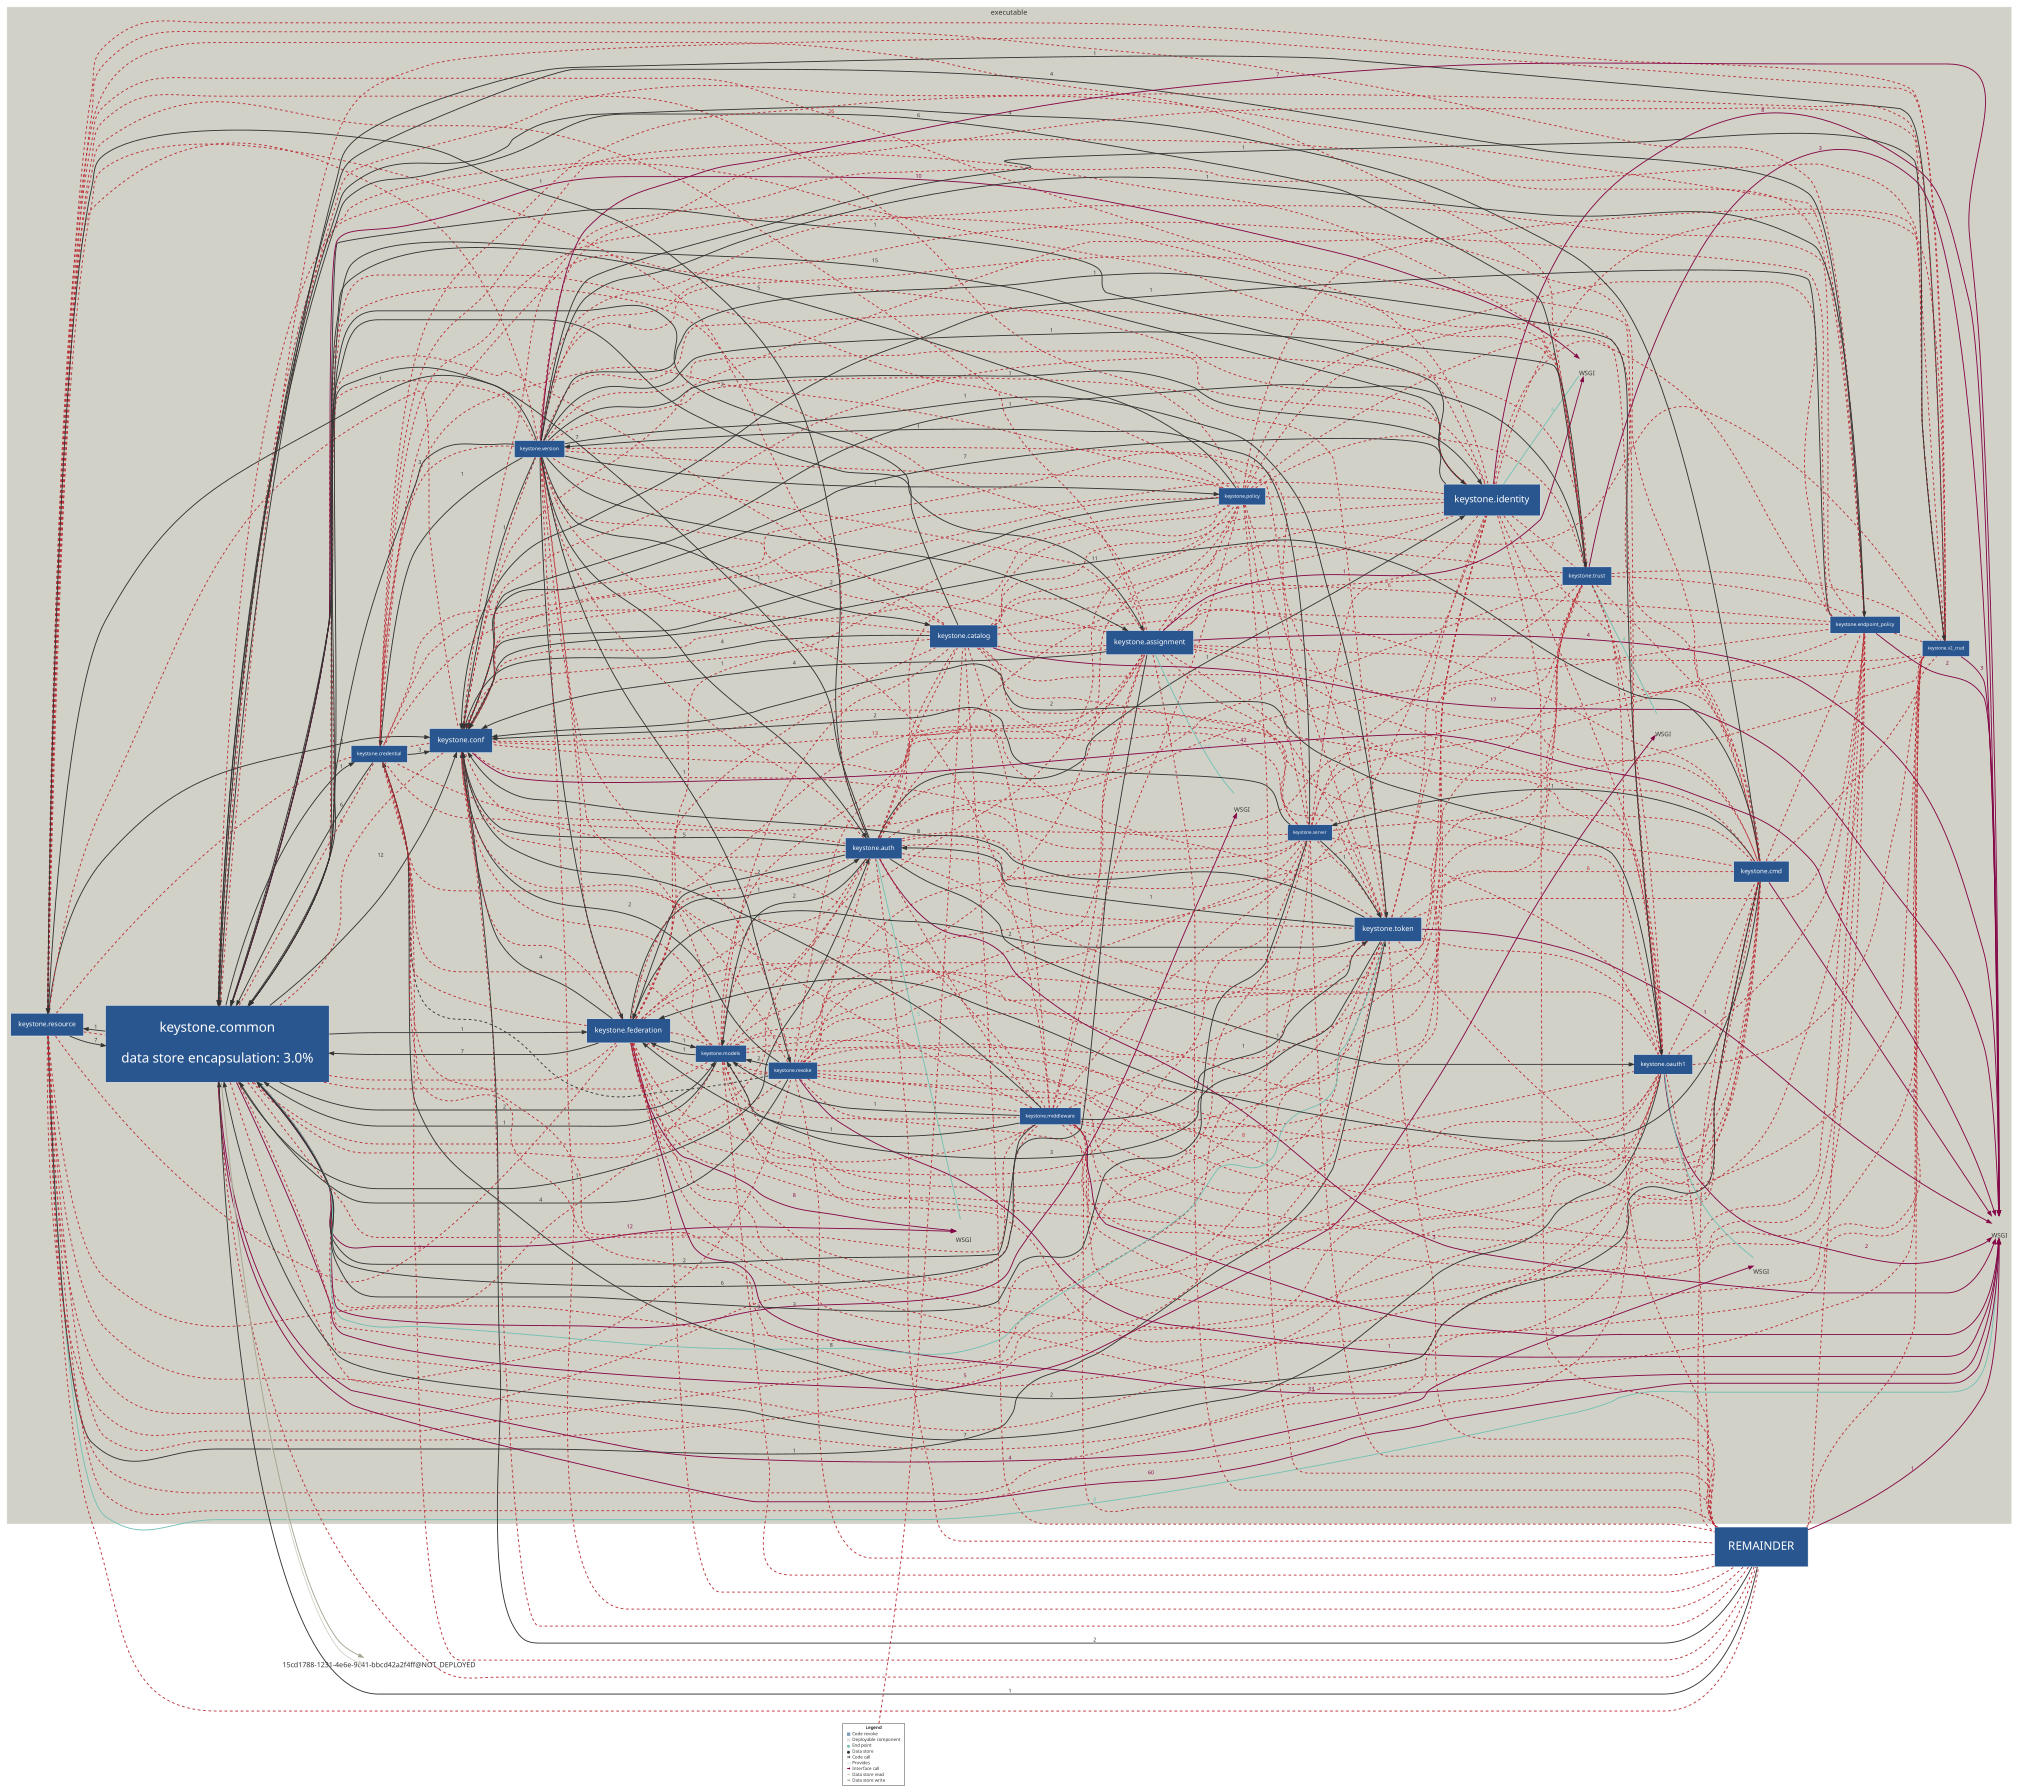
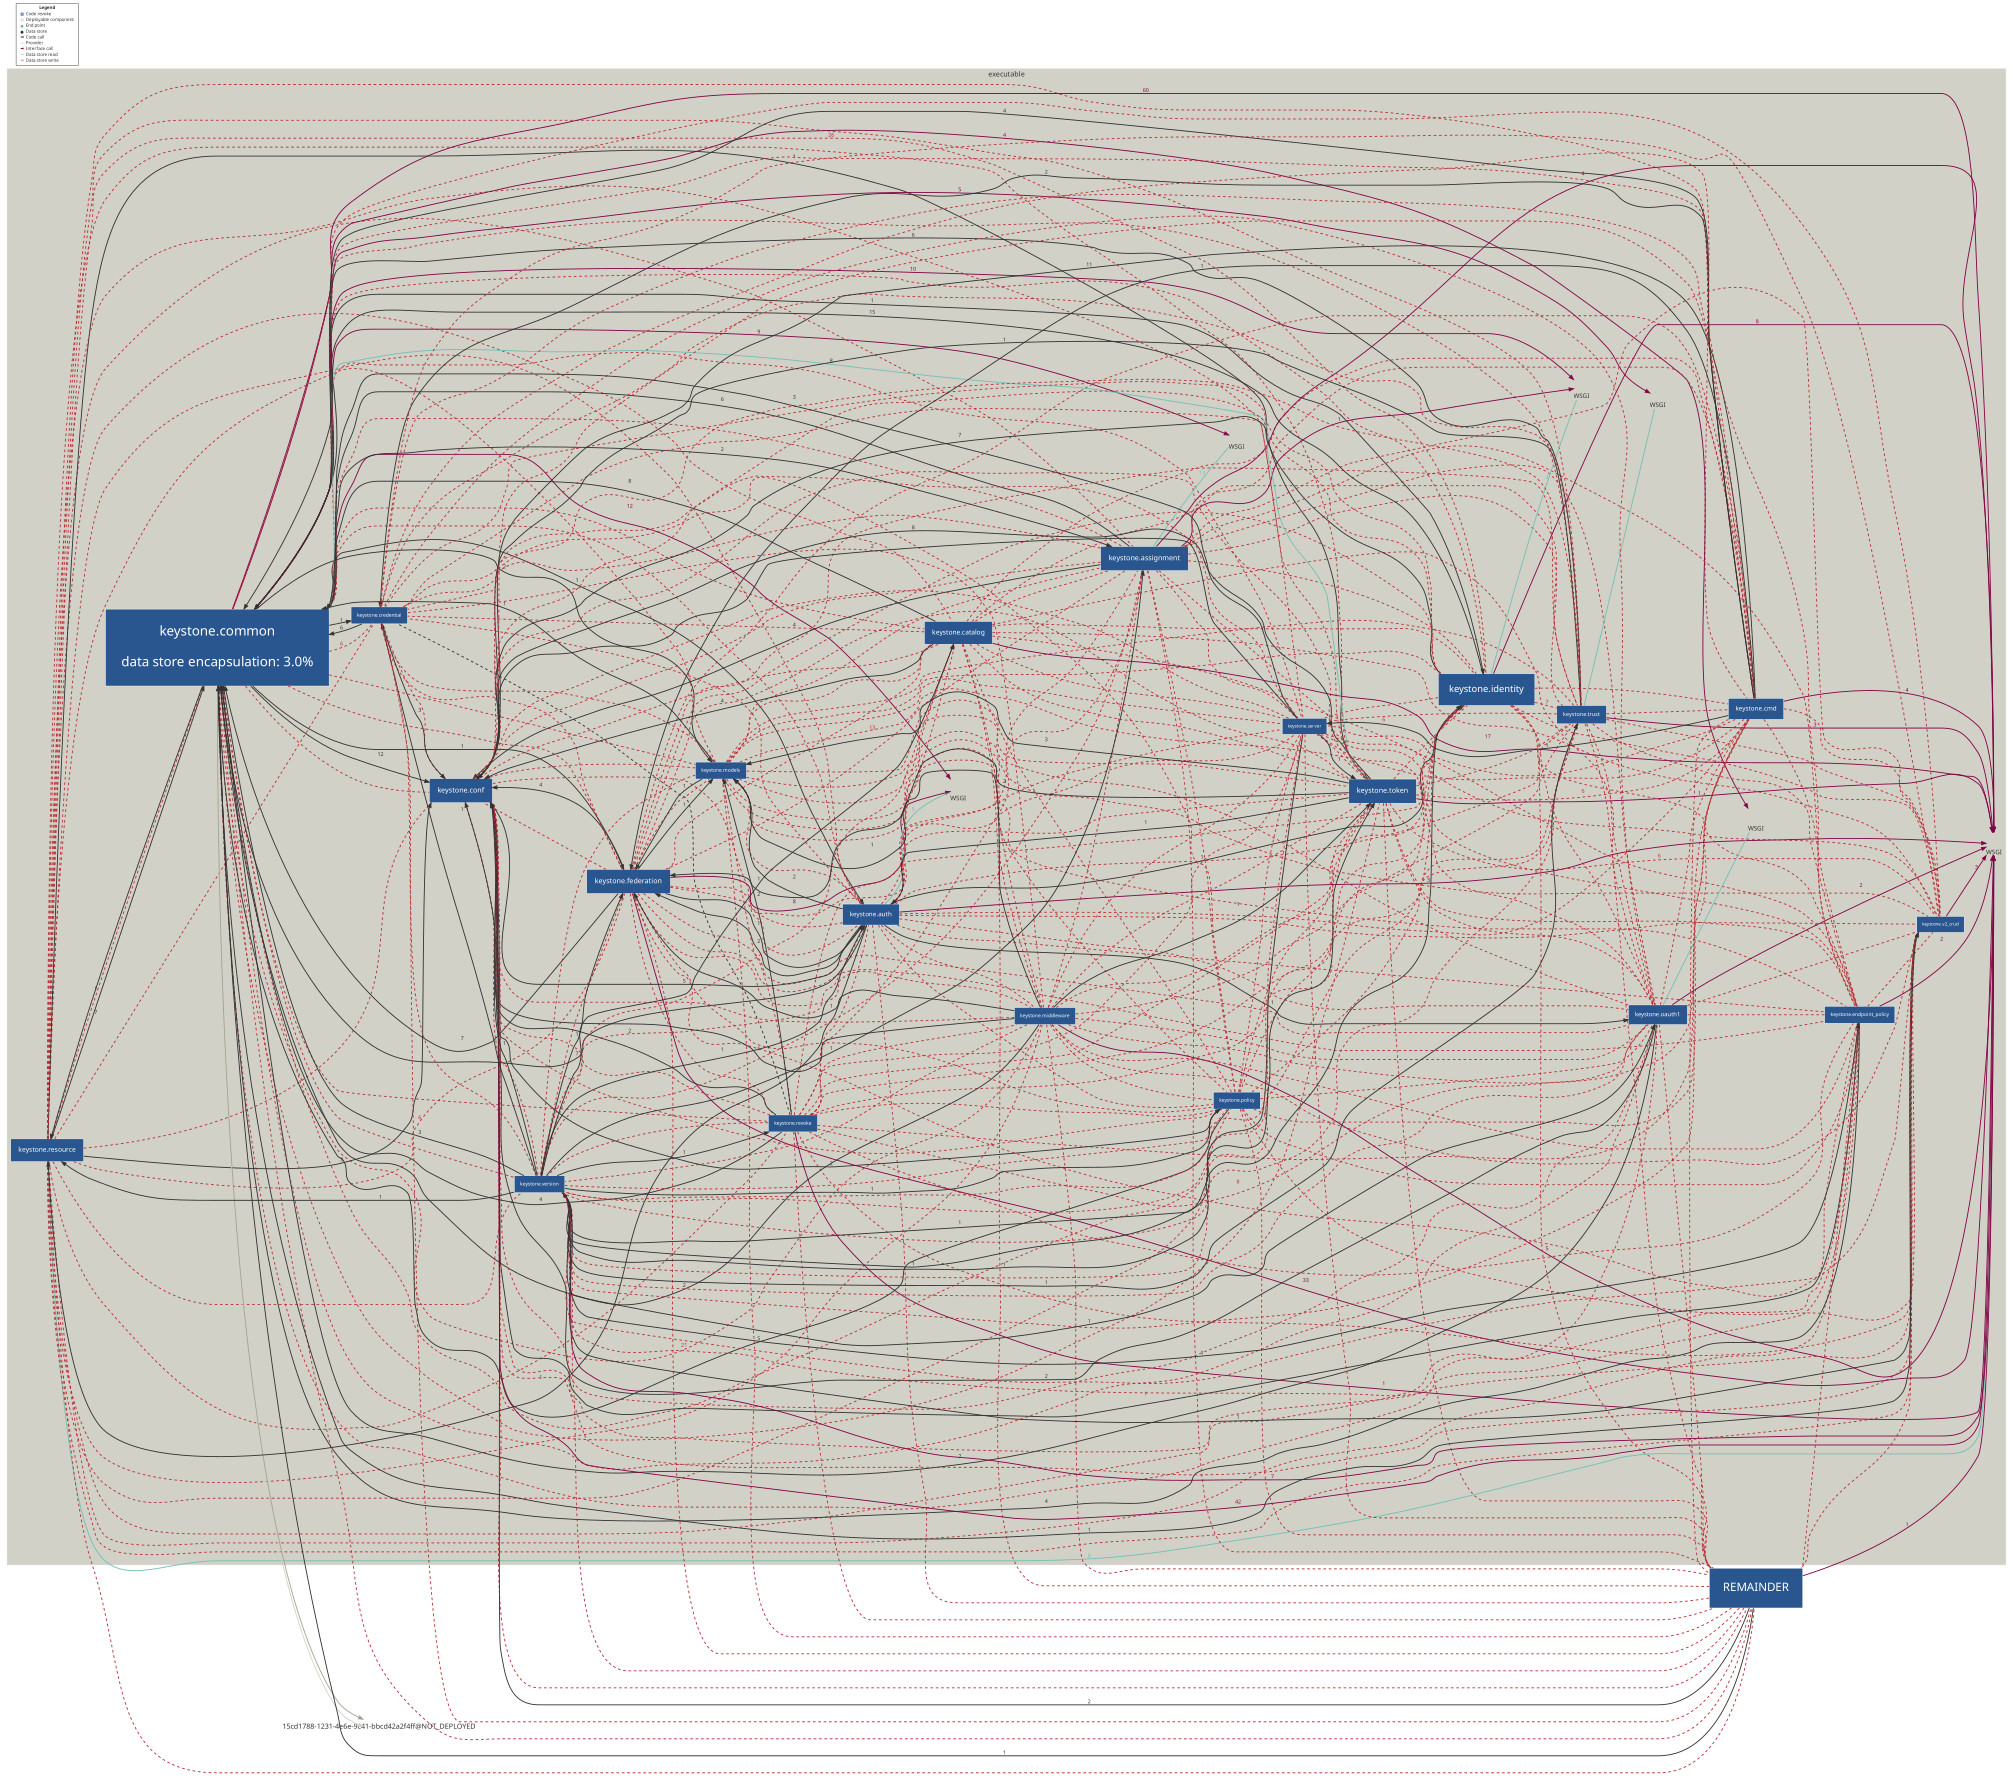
edge "Legend" -> "keystone.catalog": now "keystone.resource" -> "keystone.catalog"
